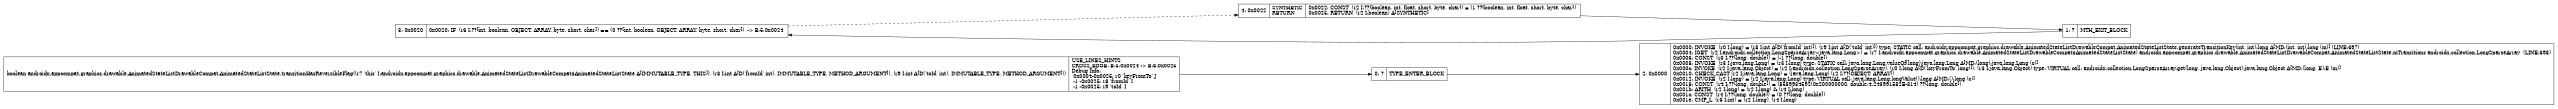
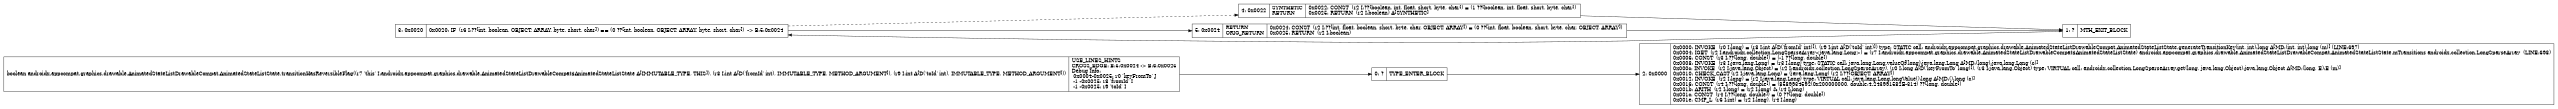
node "5: 0x0024": added
